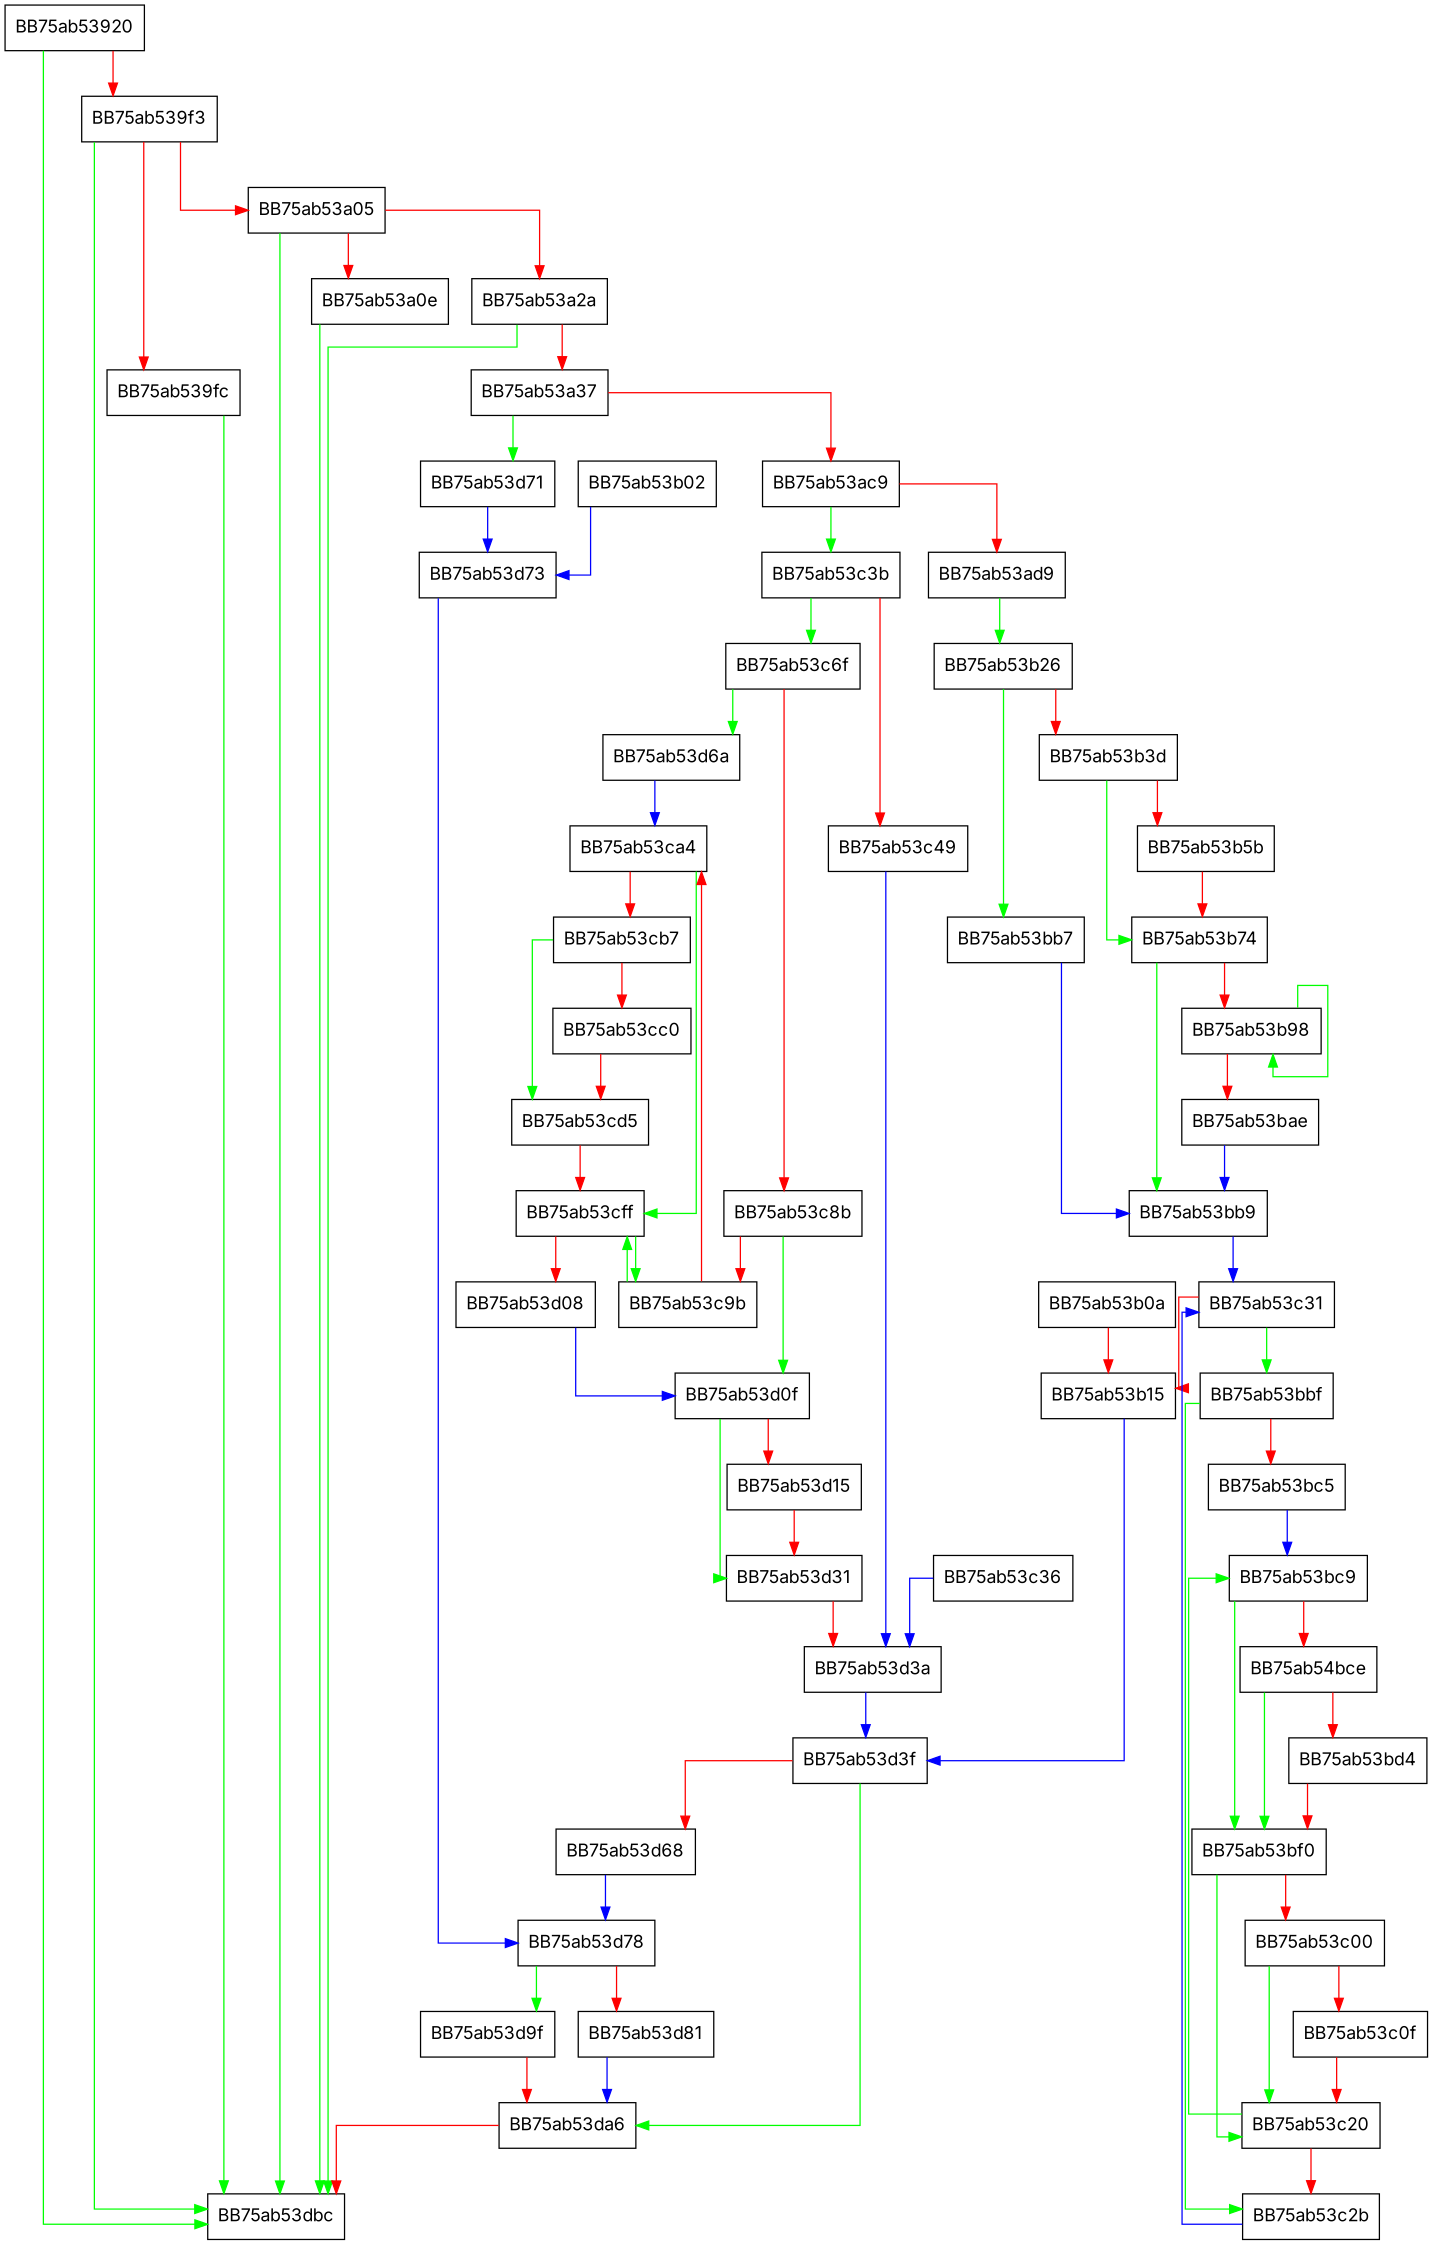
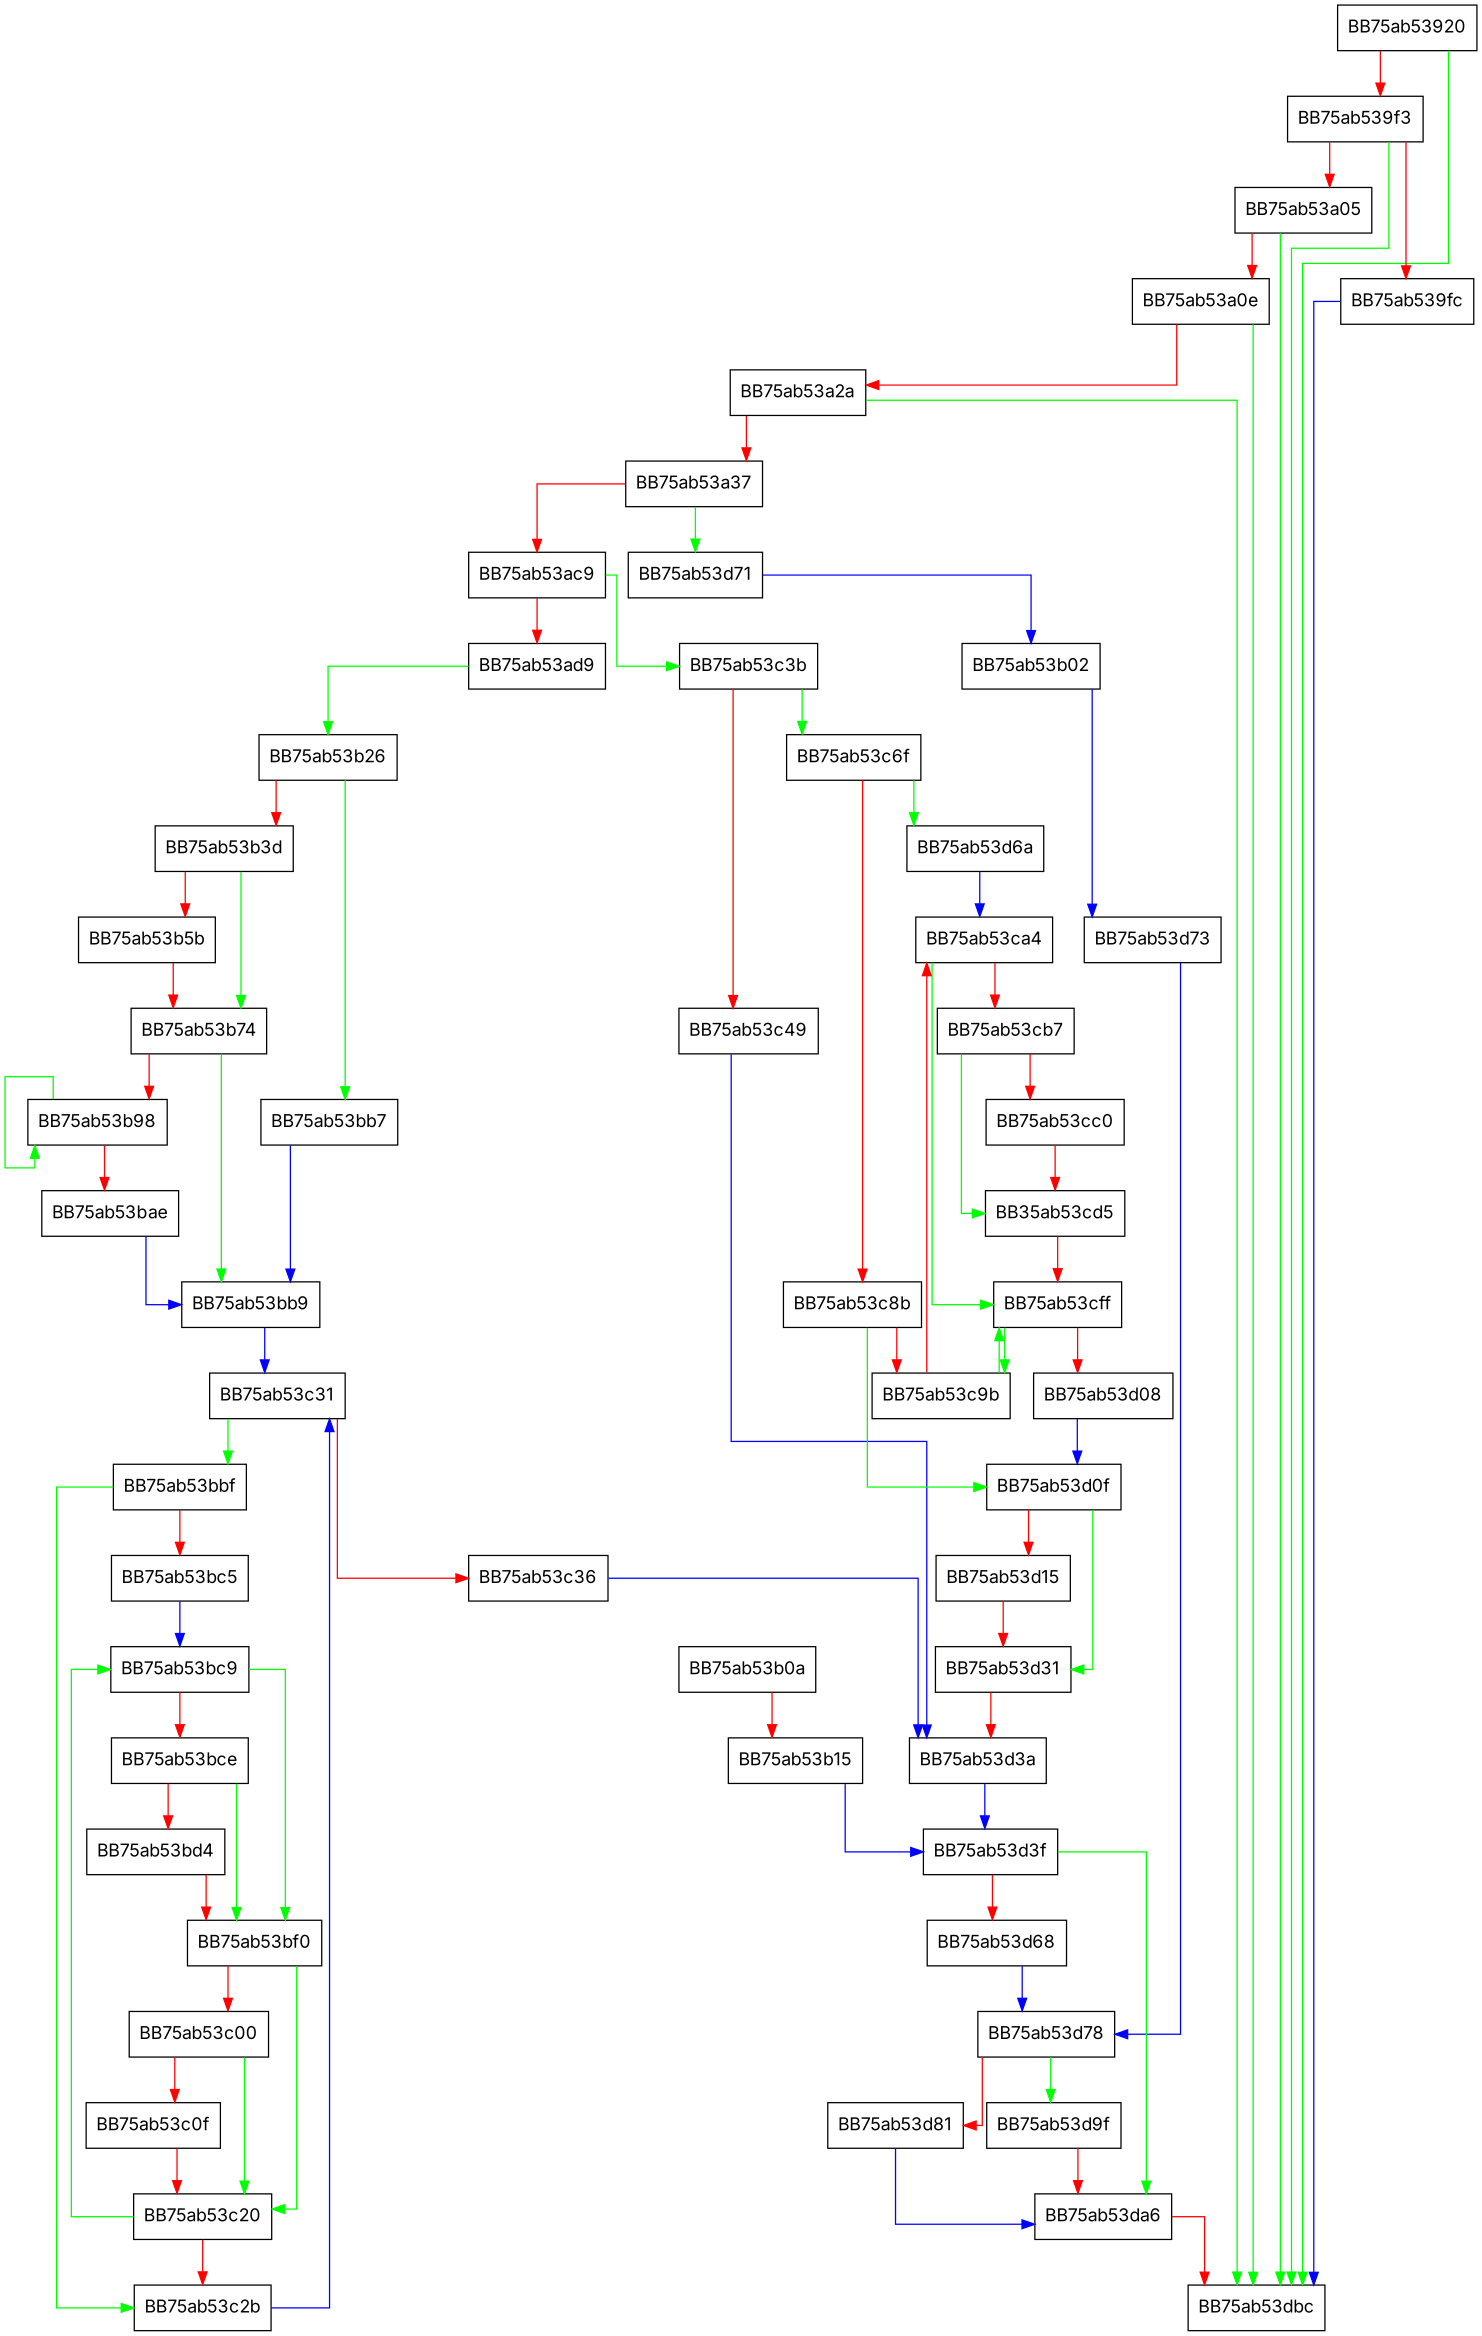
edge "BB75ab53a05" -> "BB75ab53a2a": now "BB75ab53a0e" -> "BB75ab53a2a"
edge "BB75ab53d71" -> "BB75ab53d73": now "BB75ab53d71" -> "BB75ab53b02"
node "BB75ab53cd5": label "BB75ab53cd5" -> "BB35ab53cd5"
edge "BB75ab539fc" -> "BB75ab53dbc": color green -> blue
edge "BB75ab53c31" -> "BB75ab53b15": now "BB75ab53c31" -> "BB75ab53c36"
node "BB75ab54bce": label "BB75ab54bce" -> "BB75ab53bce"
